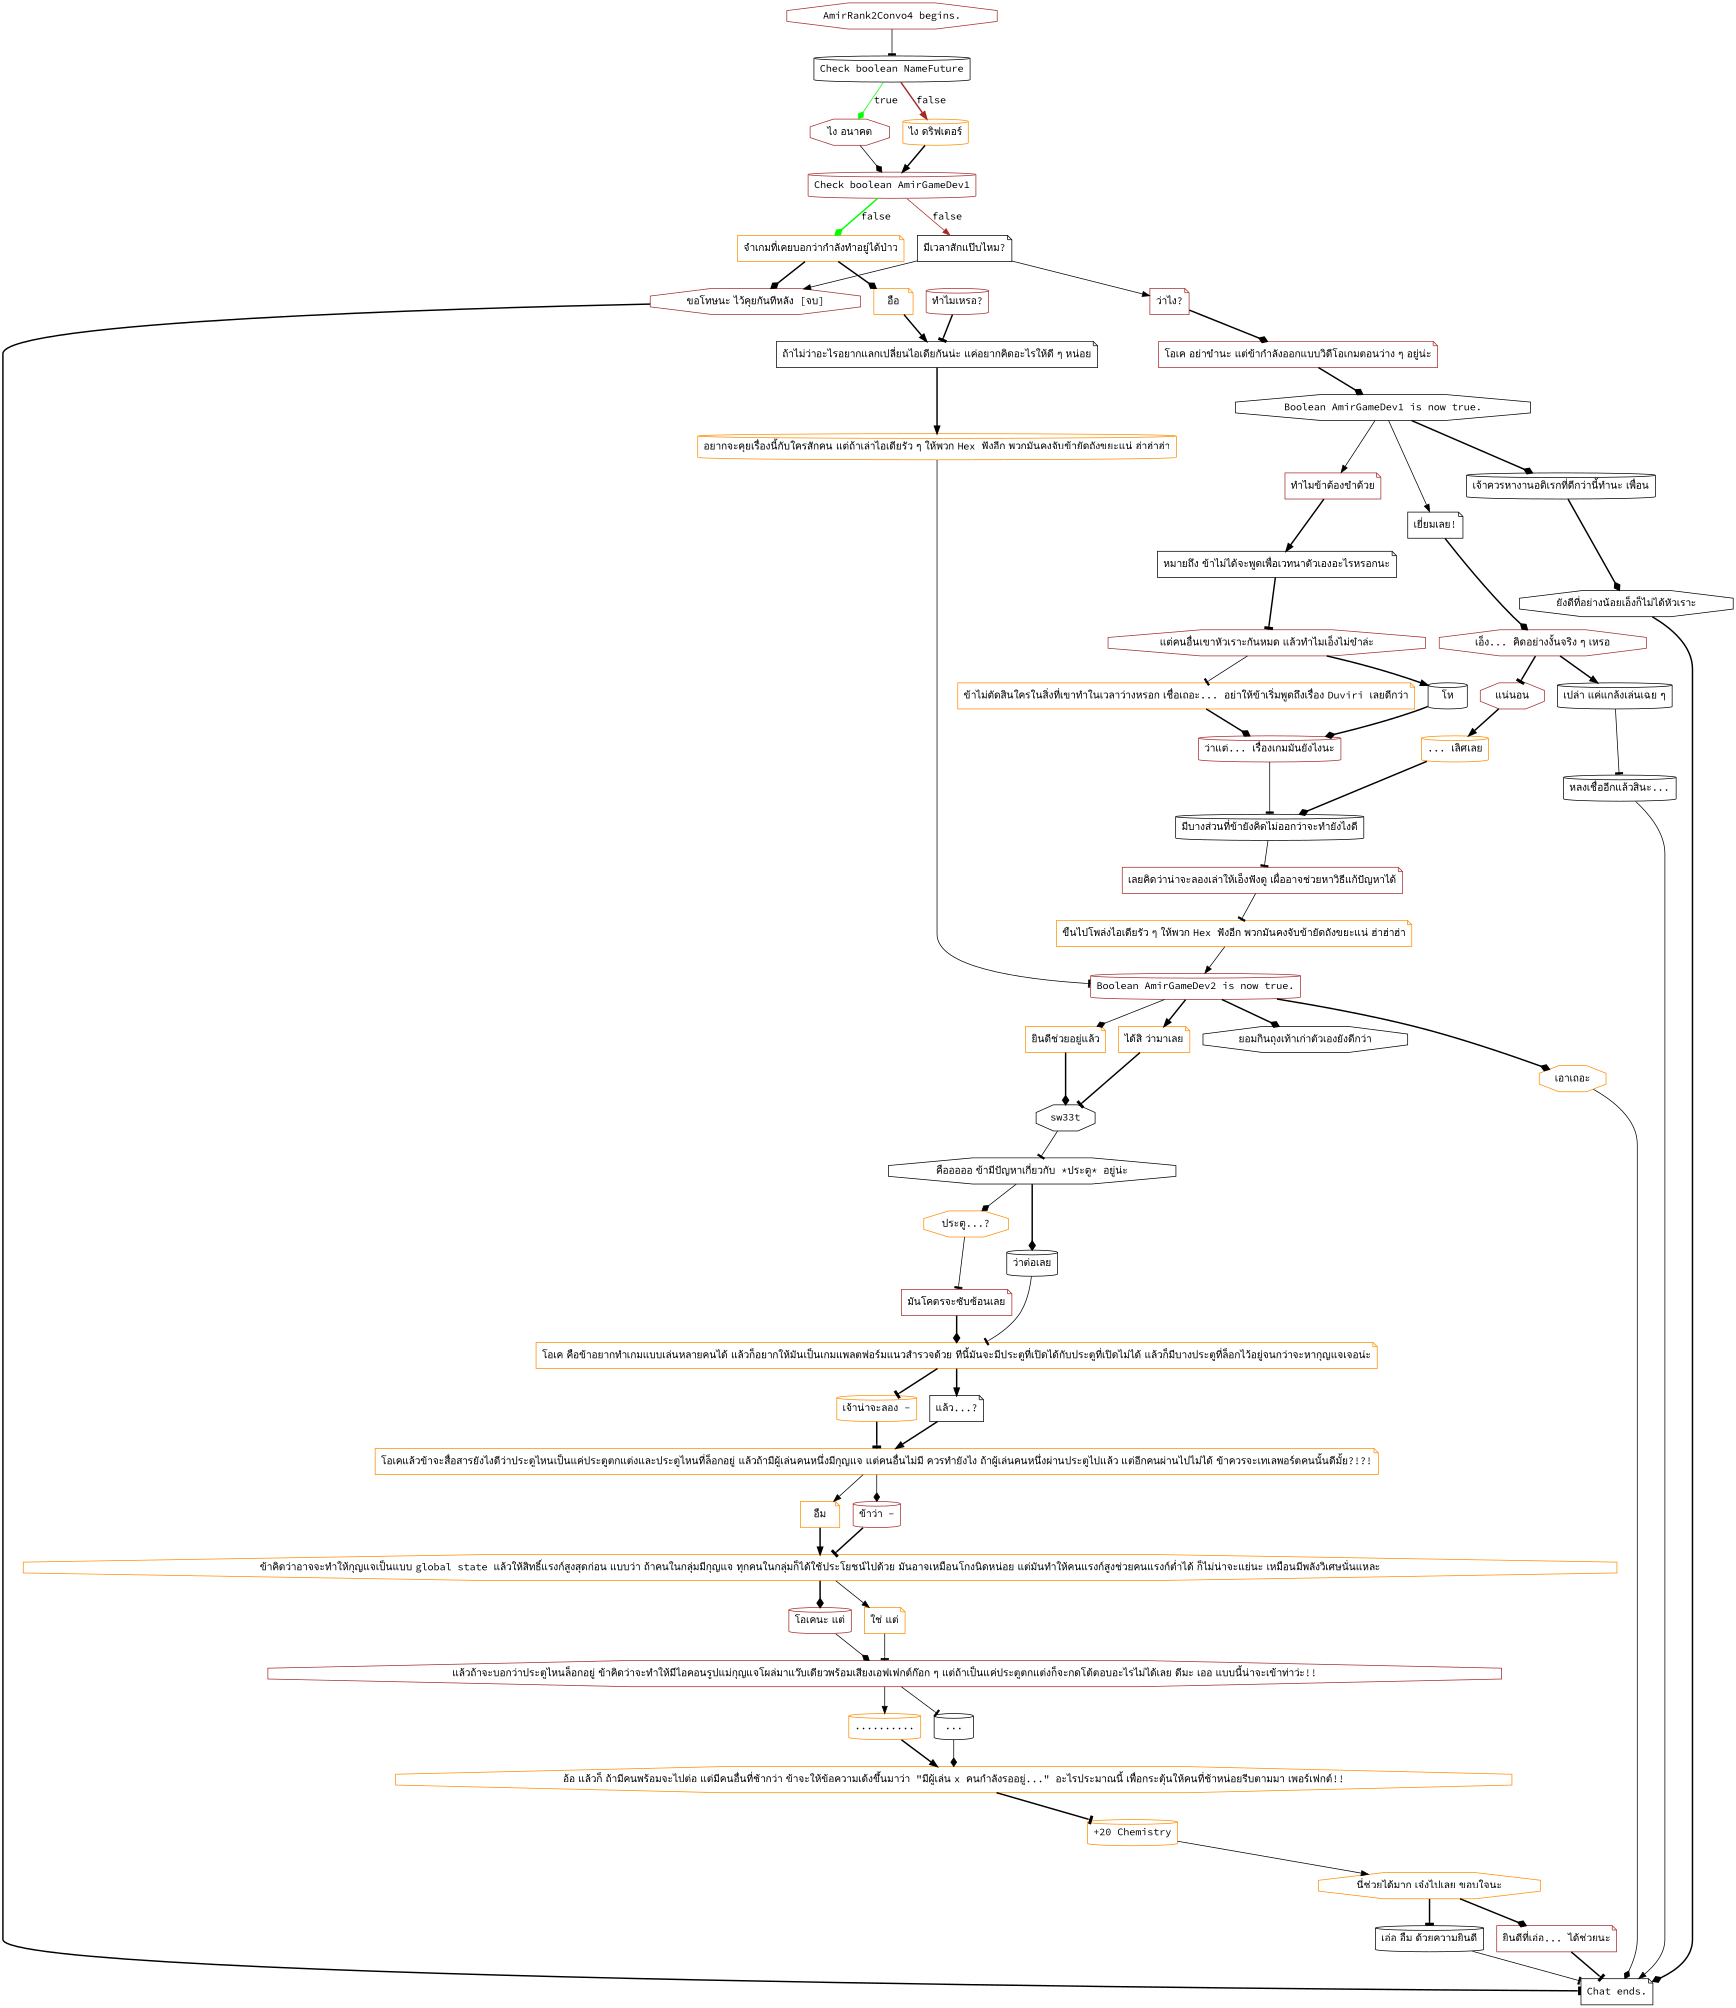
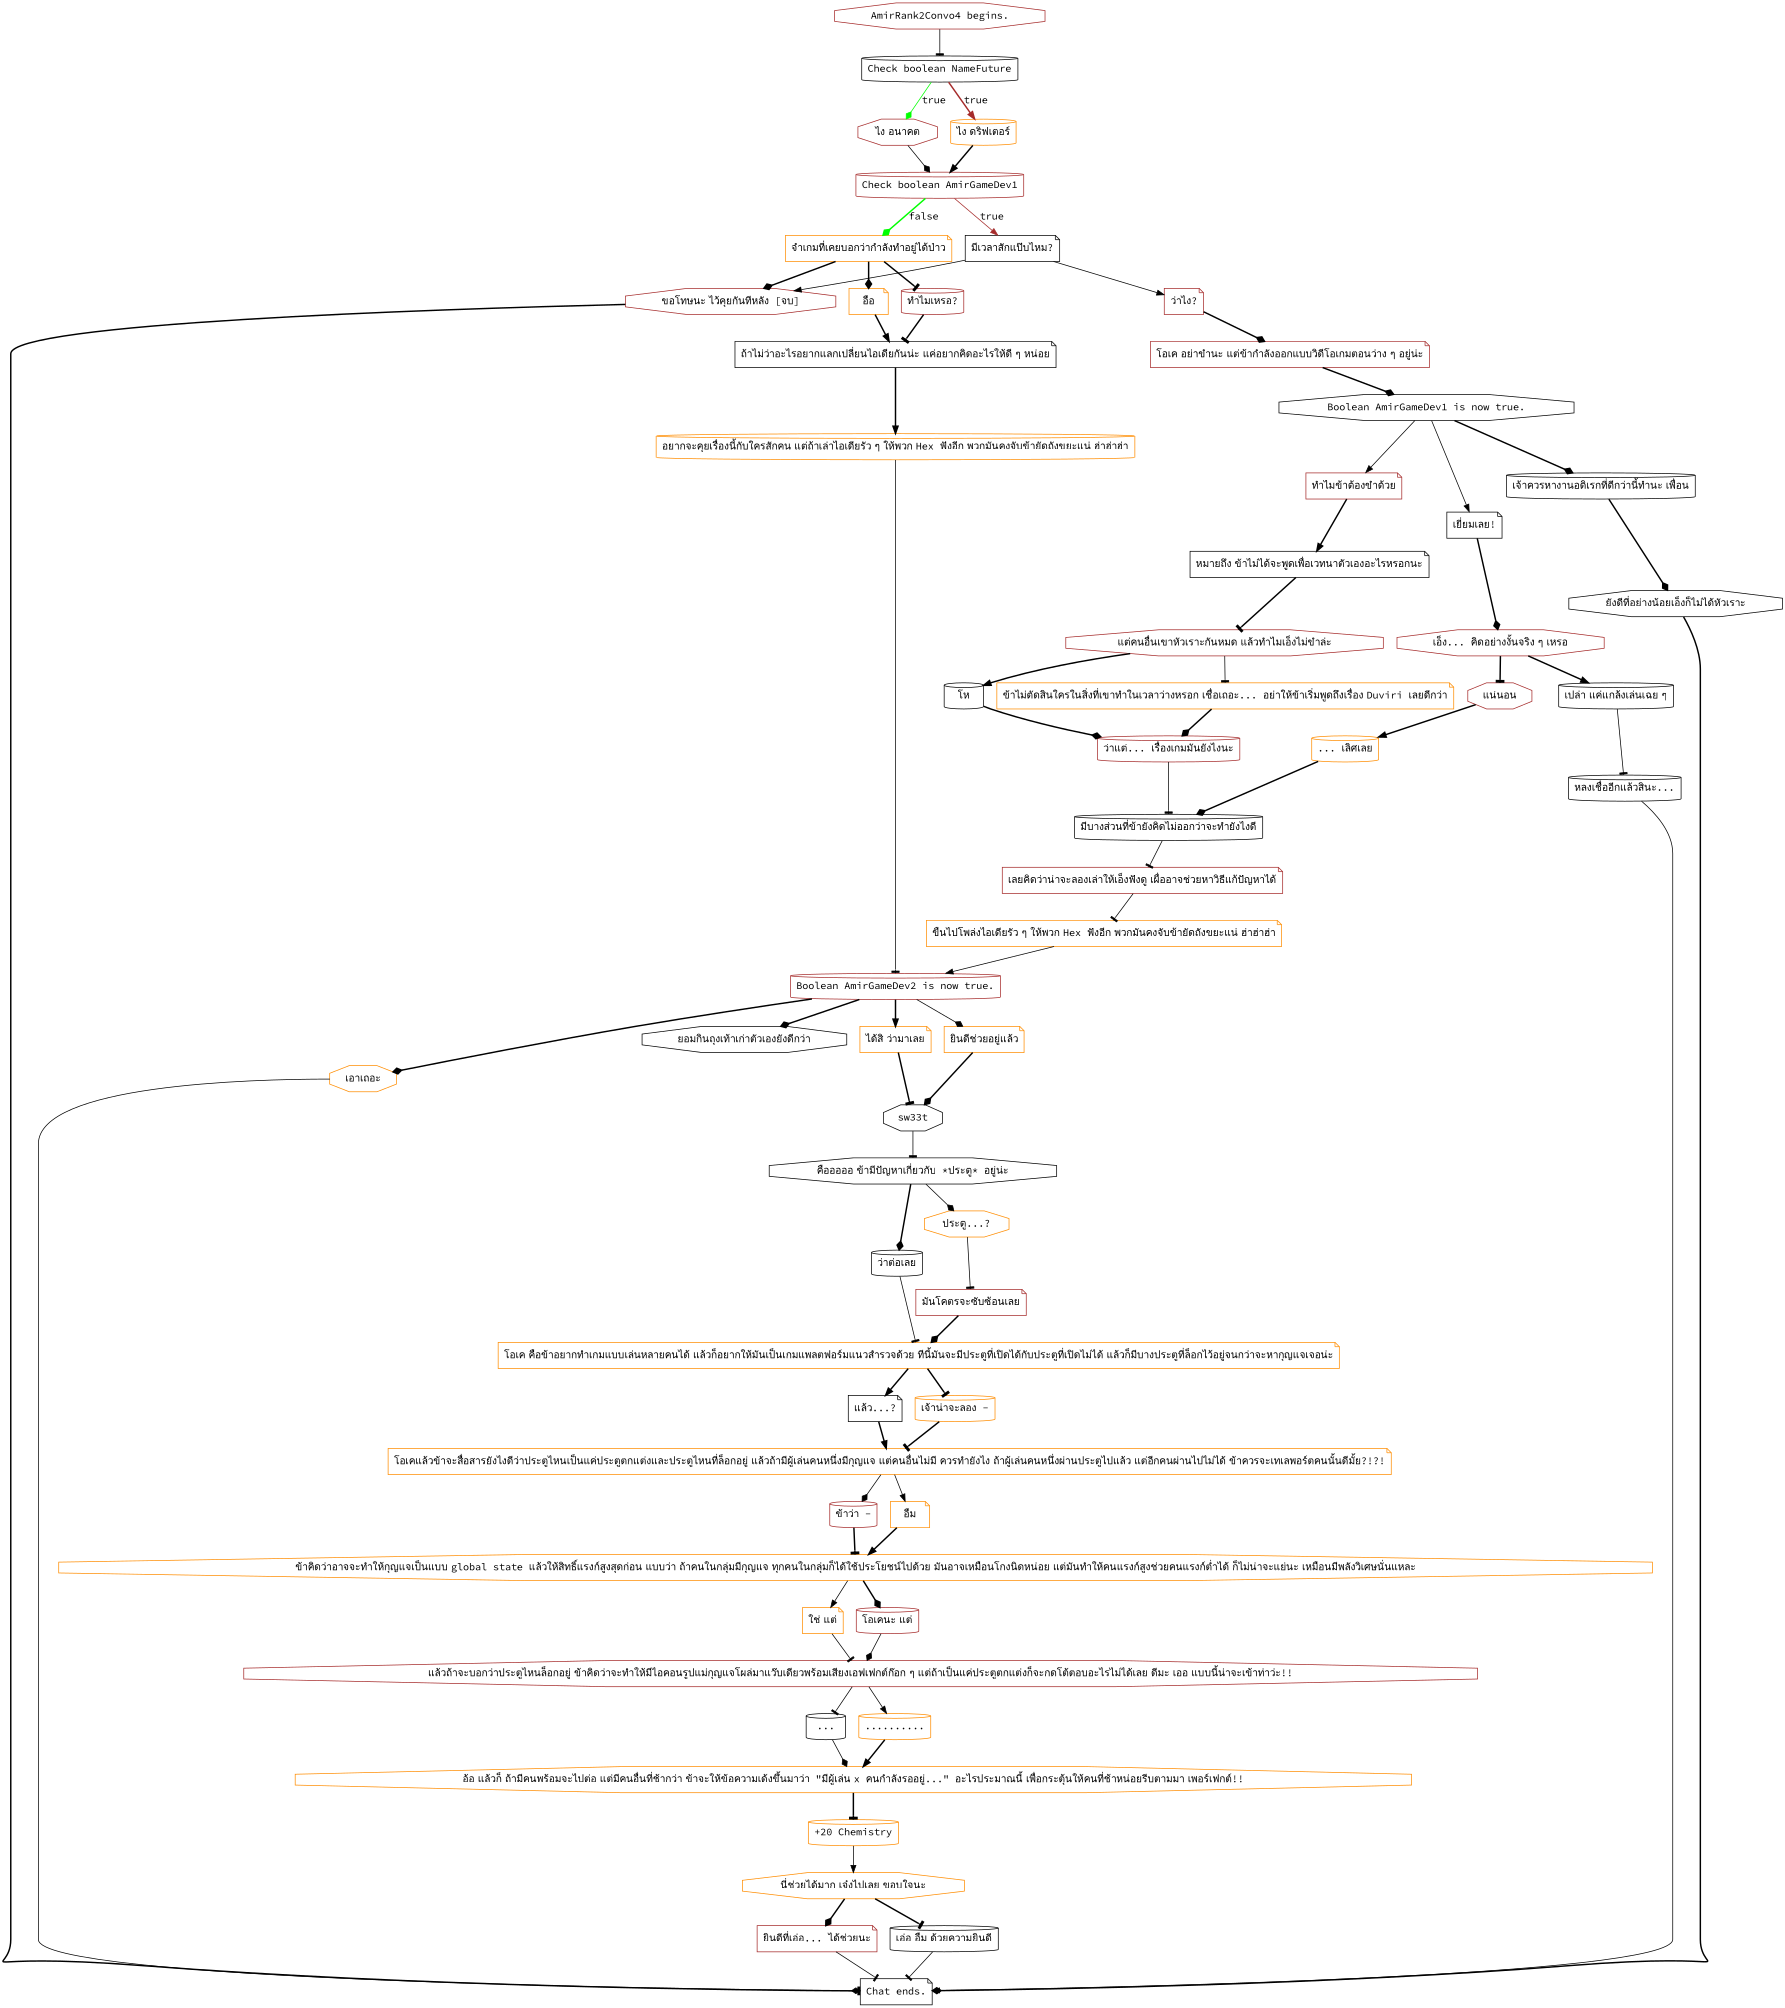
edge "Check boolean NameFuture" -> "ไง ดริฟเตอร์": label "false" -> "true"
edge "Check boolean AmirGameDev1" -> "มีเวลาสักแป๊บไหม?": label "false" -> "true"
edge "จำเกมที่เคยบอกว่ากำลังทำอยู่ได้ป่าว" -> "ทำไมเหรอ?": added
edge "ยินดีที่เอ่อ... ได้ช่วยนะ" -> "Chat ends.": style bold -> solid
